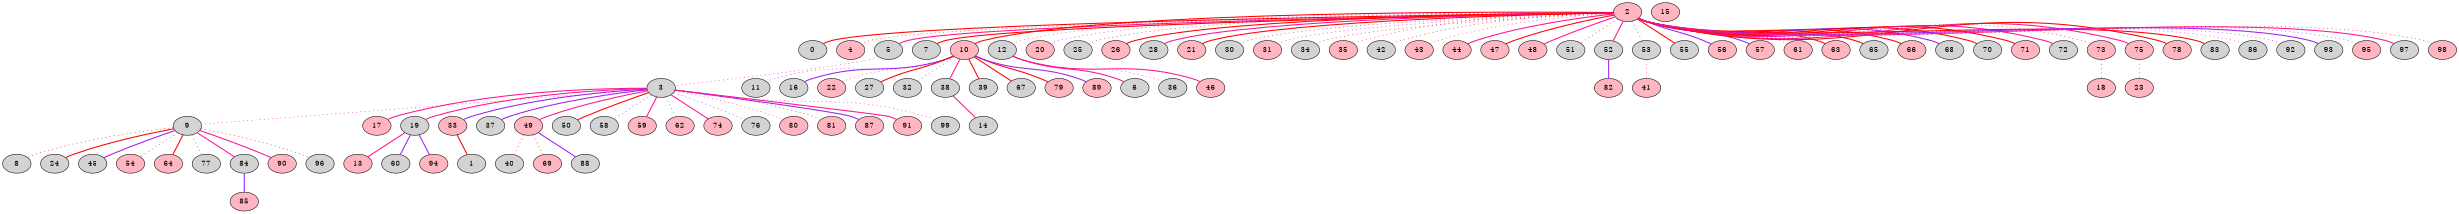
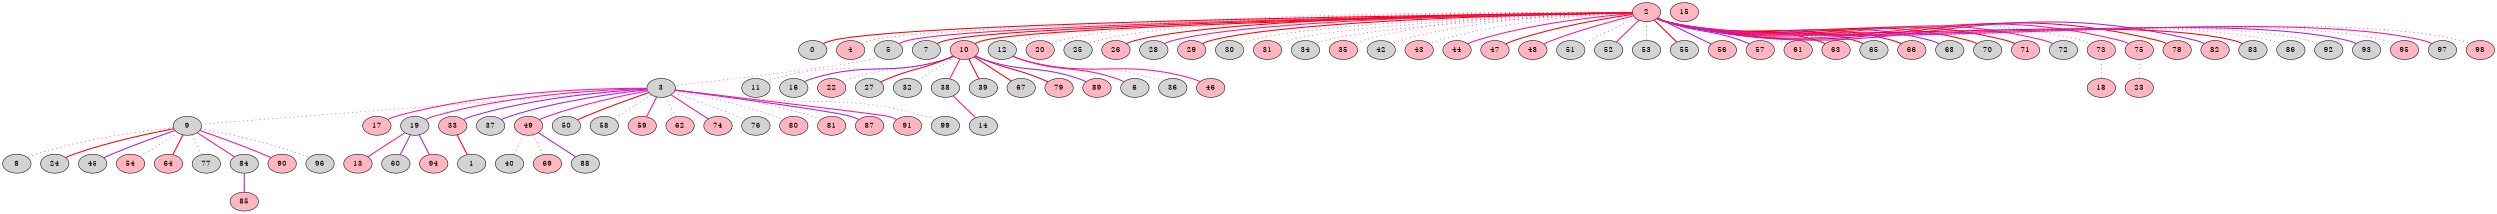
node "21": label "21" -> "29"
edge "52" -- "82": now "2" -- "82"
node "41": removed
